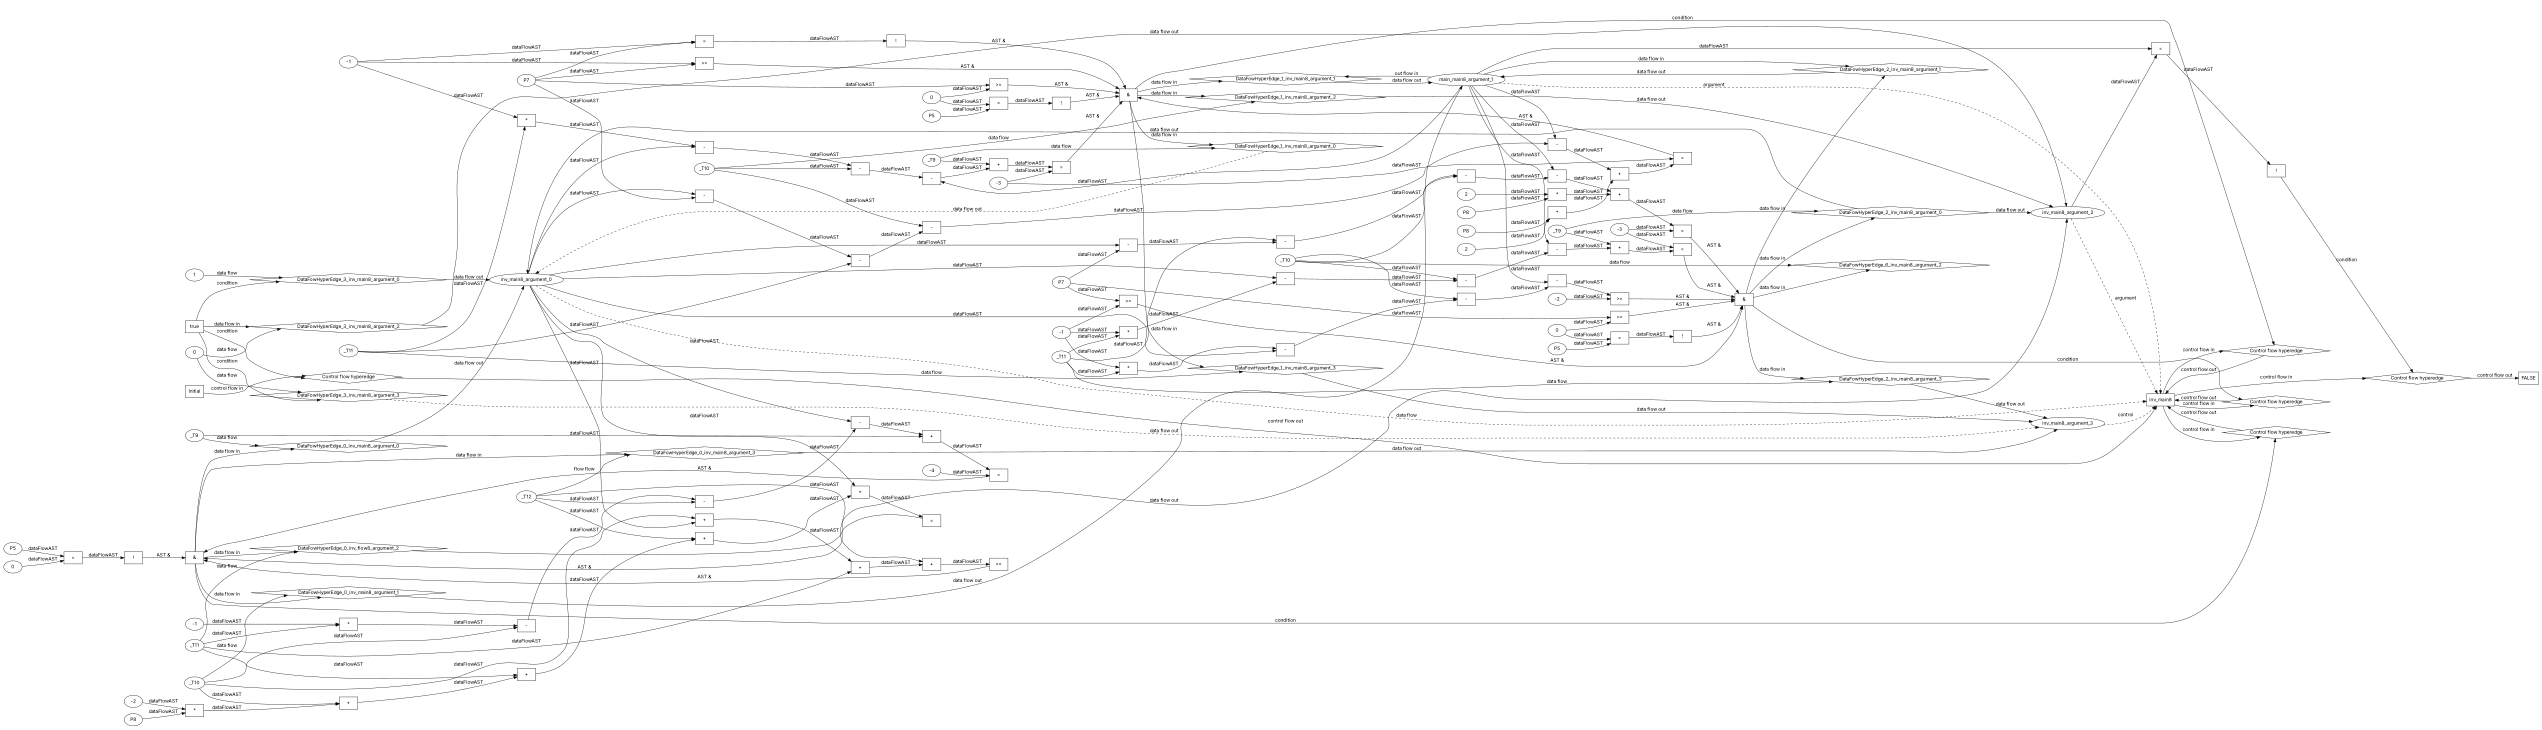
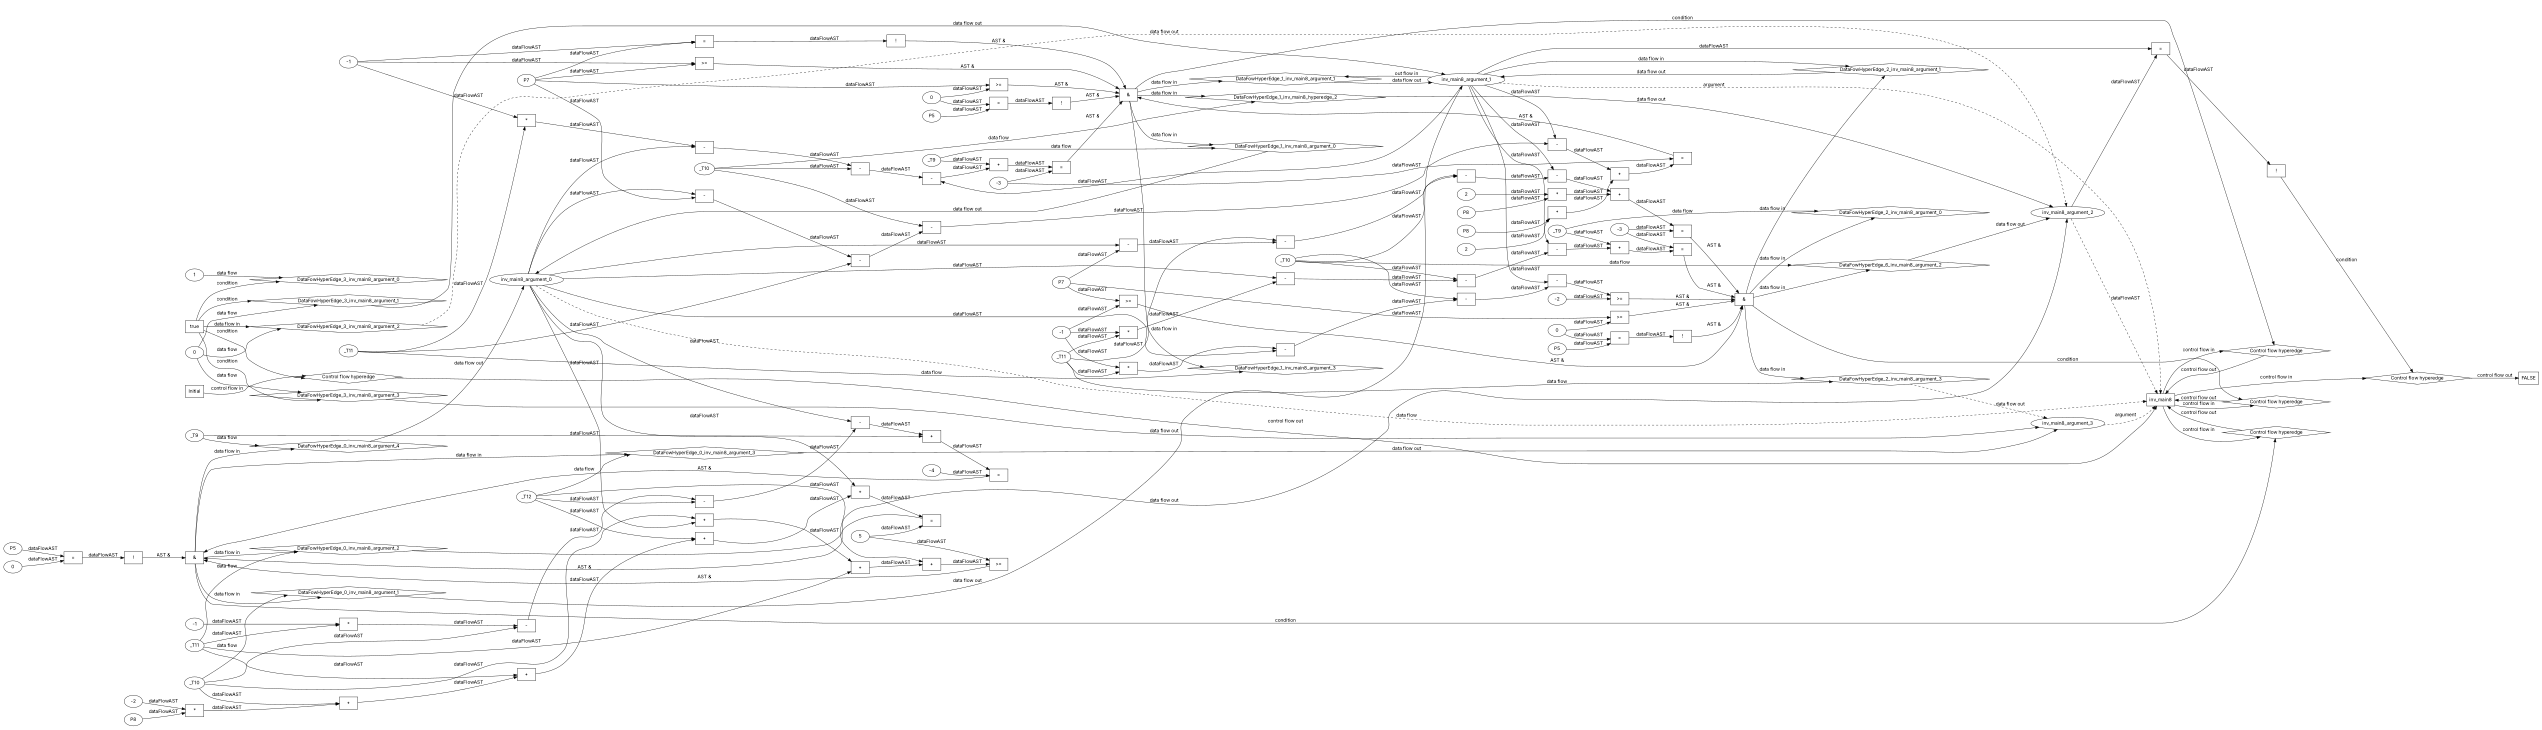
edge "DataFowHyperEdge_3_inv_main8_argument_2" -> "inv_main8_argument_2": style solid -> dashed
node "main_main8_argument_1": label "main_main8_argument_1" -> "inv_main8_argument_1"
node "DataFowHyperEdge_1_inv_main8_argument_2": label "DataFowHyperEdge_1_inv_main8_argument_2" -> "DataFowHyperEdge_1_inv_main8_hyperedge_2"
edge "DataFowHyperEdge_2_inv_main8_argument_0" -> "inv_main8_argument_0": removed, label "data flow out"
edge "DataFowHyperEdge_1_inv_main8_argument_0" -> "inv_main8_argument_0": style dashed -> solid
edge "DataFowHyperEdge_2_inv_main8_argument_0" -> "inv_main8_argument_2": now "DataFowHyperEdge_6_inv_main8_argument_2" -> "inv_main8_argument_2"
edge "DataFowHyperEdge_3_inv_main8_argument_0" -> "inv_main8_argument_0": removed, label "data flow out"
edge "inv_main8_argument_2" -> "inv_main8": label "argument" -> "dataFlowAST"
node "DataFowHyperEdge_3_inv_main8_argument_1": added
edge "DataFowHyperEdge_2_inv_main8_argument_3" -> "inv_main8_argument_3": style solid -> dashed
edge "DataFowHyperEdge_1_inv_main8_argument_3" -> "inv_main8_argument_3": removed, label "data flow out"
edge "inv_main8_argument_3" -> "inv_main8": label "control" -> "argument"
edge "DataFowHyperEdge_3_inv_main8_argument_3" -> "inv_main8_argument_3": style dashed -> solid
node "DataFowHyperEdge_0_inv_main8_argument_0": label "DataFowHyperEdge_0_inv_main8_argument_0" -> "DataFowHyperEdge_0_inv_main8_argument_4"
edge "_T12" -> "DataFowHyperEdge_0_inv_main8_argument_3": label "flow flow" -> "data flow"
node "5": added
node "DataFowHyperEdge_0_inv_flow8_argument_2": label "DataFowHyperEdge_0_inv_flow8_argument_2" -> "DataFowHyperEdge_0_inv_main8_argument_2"
